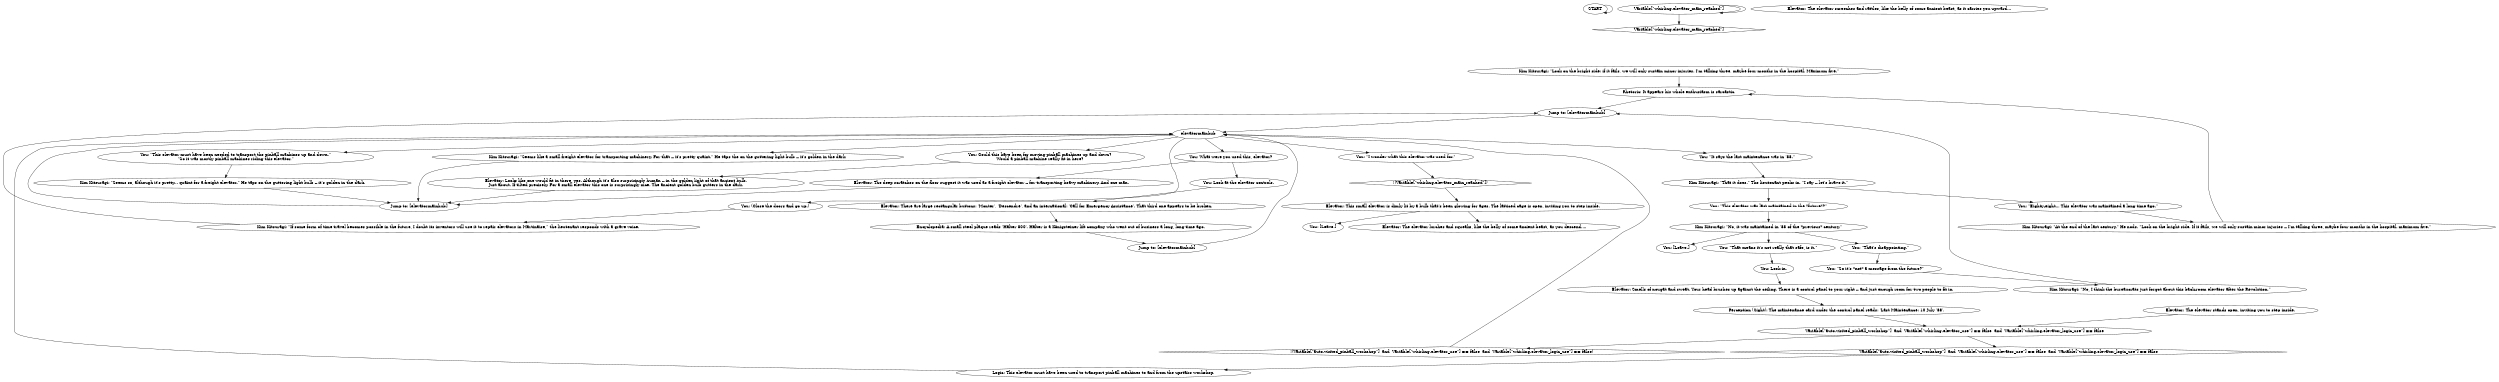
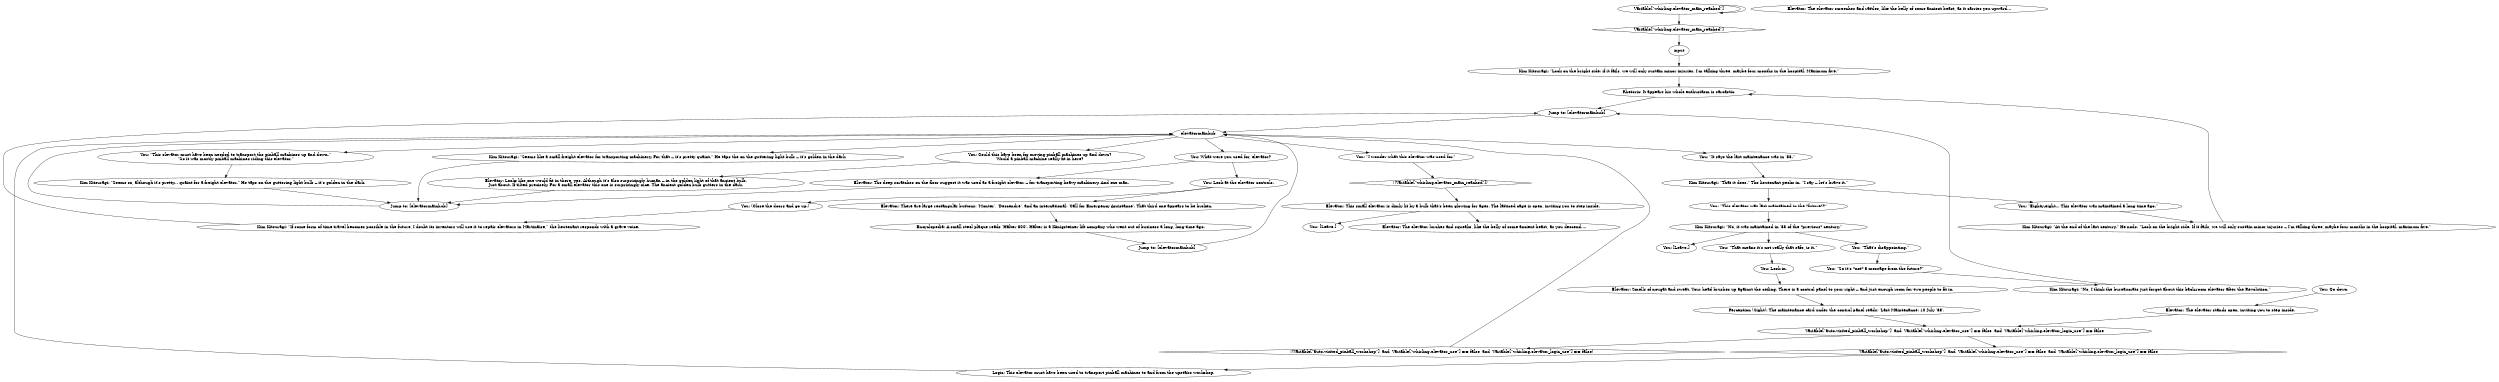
node "START": removed
node "input": added
node "You: What were you used this, elevator?": label "You: What were you used this, elevator?" -> "You: What were you used for, elevator?"
edge "elevatormainhub" -> "You: (Close the doors and go up.)": now "You: Look at the elevator controls." -> "You: (Close the doors and go up.)"
node "You: Go down.": added
